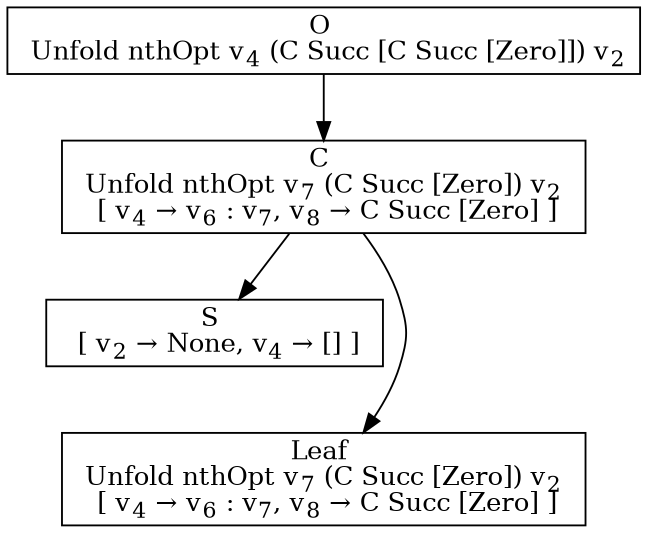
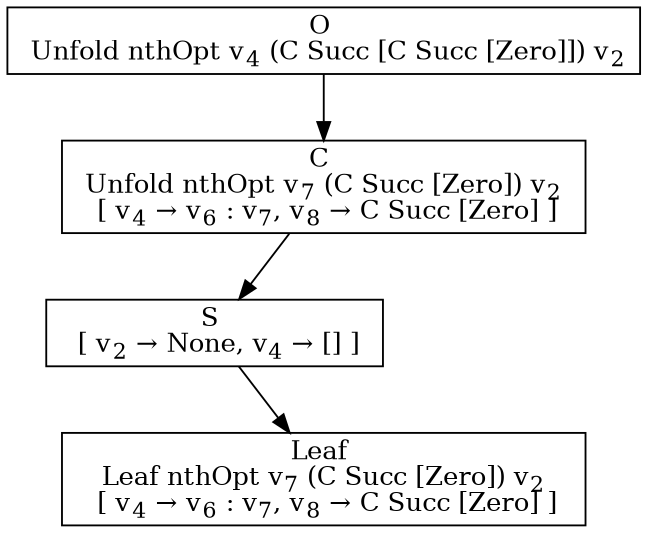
edge "C" -> "Leaf": now "S" -> "Leaf"
node "Leaf": text "Unfold nthOpt v" -> "Leaf nthOpt v"
